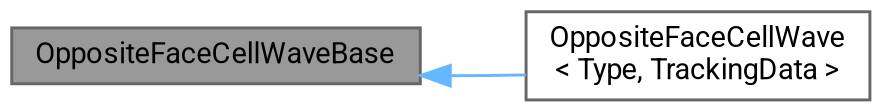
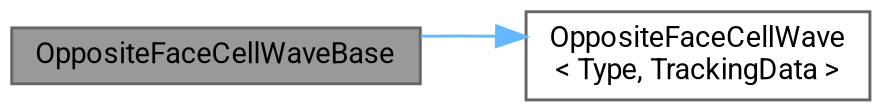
edge "OppositeFaceCellWave < Type, TrackingData >" -> "OppositeFaceCellWaveBase": reversed
